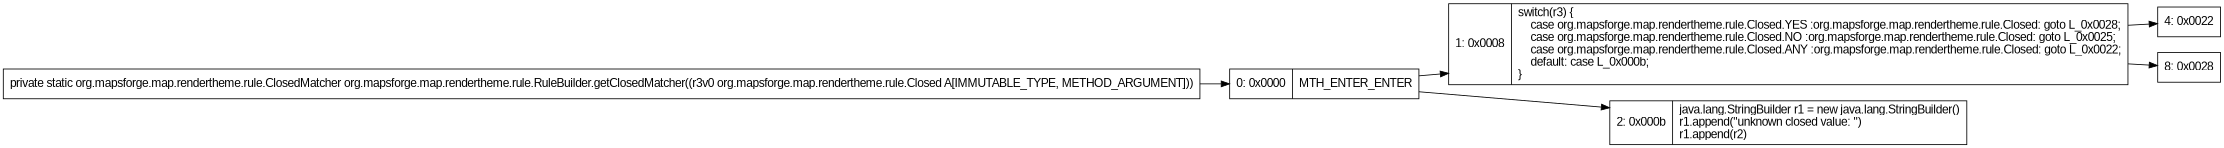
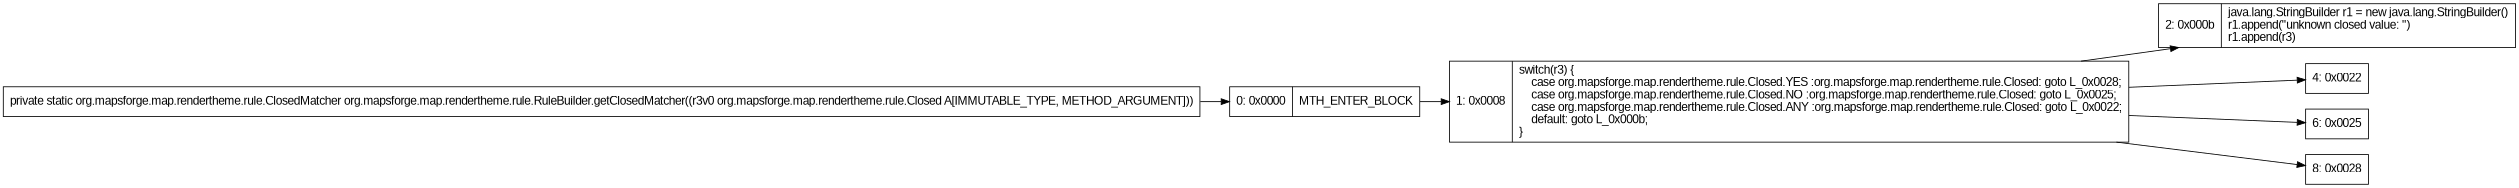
node "1: 0x0008": text "default: case L_0x000b;" -> "default: goto L_0x000b;"
node "0: 0x0000": text "MTH_ENTER_ENTER" -> "MTH_ENTER_BLOCK"
edge "0: 0x0000" -> "2: 0x000b": now "1: 0x0008" -> "2: 0x000b"
node "6: 0x0025": added
node "2: 0x000b": text "r1.append(r2)" -> "r1.append(r3)"
